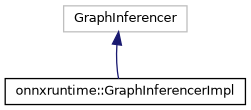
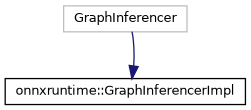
edge "onnxruntime::GraphInferencerImpl" -> "GraphInferencer": reversed
